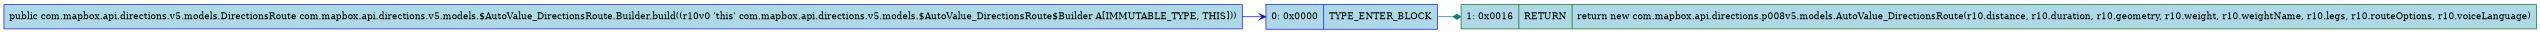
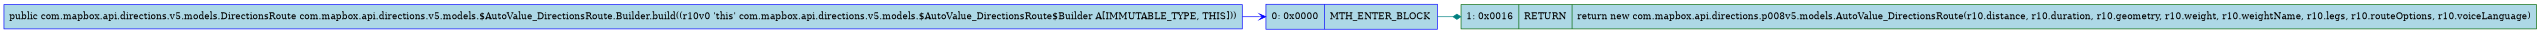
node "0: 0x0000": text "TYPE_ENTER_BLOCK" -> "MTH_ENTER_BLOCK"
